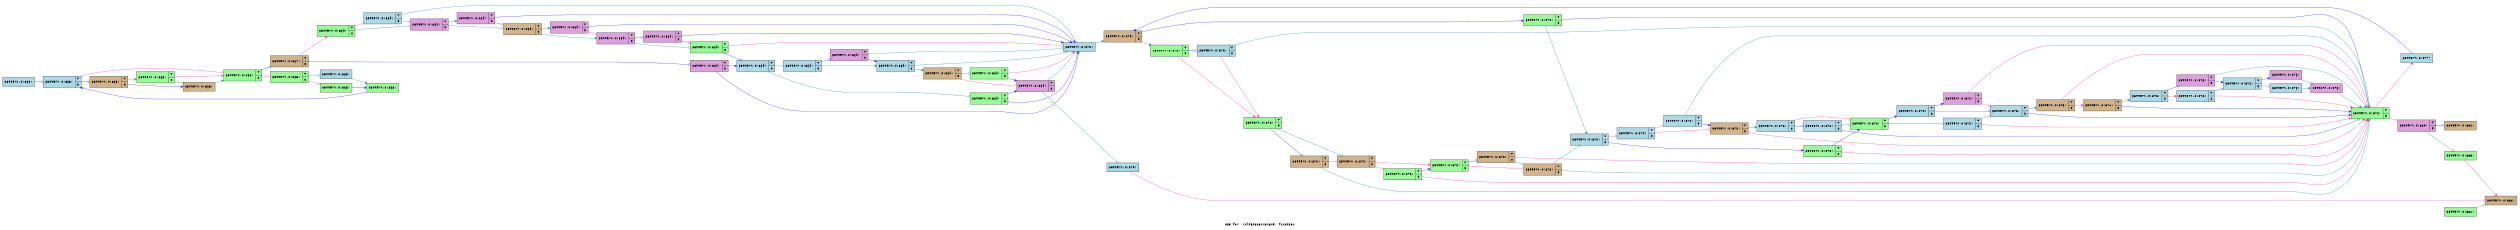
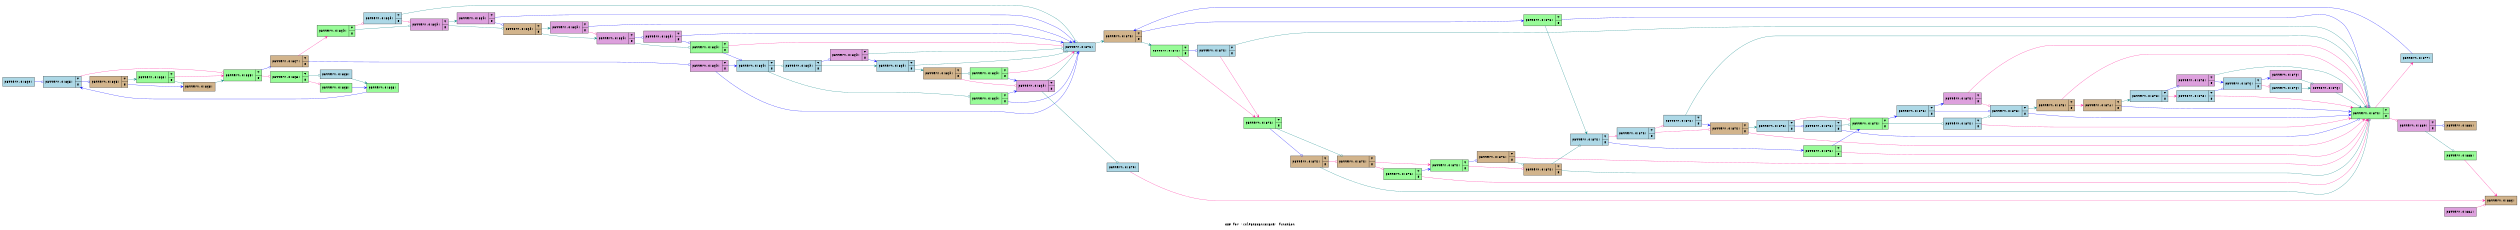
edge "pattern.c:870:" -> "pattern.c:886:": arrowhead odot -> vee
node "pattern.c:884:": fillcolor palegreen -> plum
